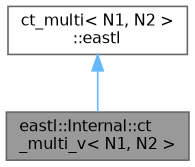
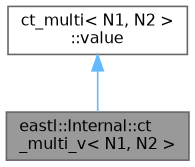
node "ct_multi< N1, N2 > ::eastl": label "ct_multi< N1, N2 > ::eastl" -> "ct_multi< N1, N2 > ::value"
